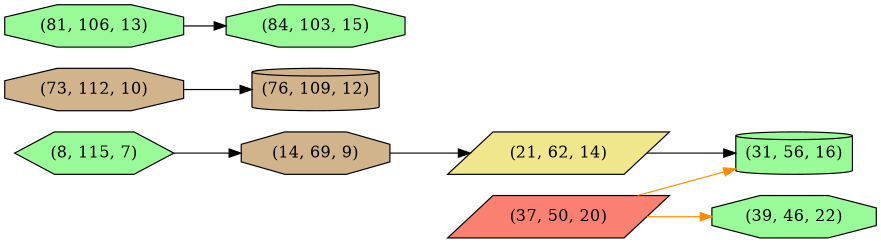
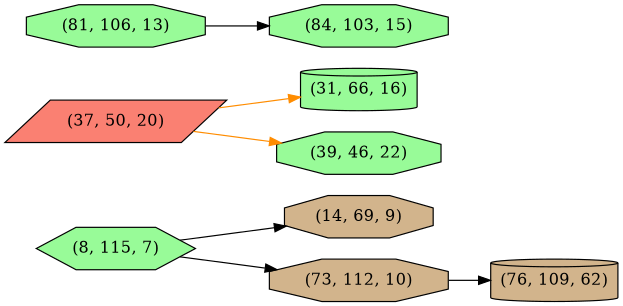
node "(76, 109, 12)": label "(76, 109, 12)" -> "(76, 109, 62)"
node "(21, 62, 14)": removed
node "(31, 56, 16)": label "(31, 56, 16)" -> "(31, 66, 16)"
edge "(8, 115, 7)" -> "(73, 112, 10)": added
